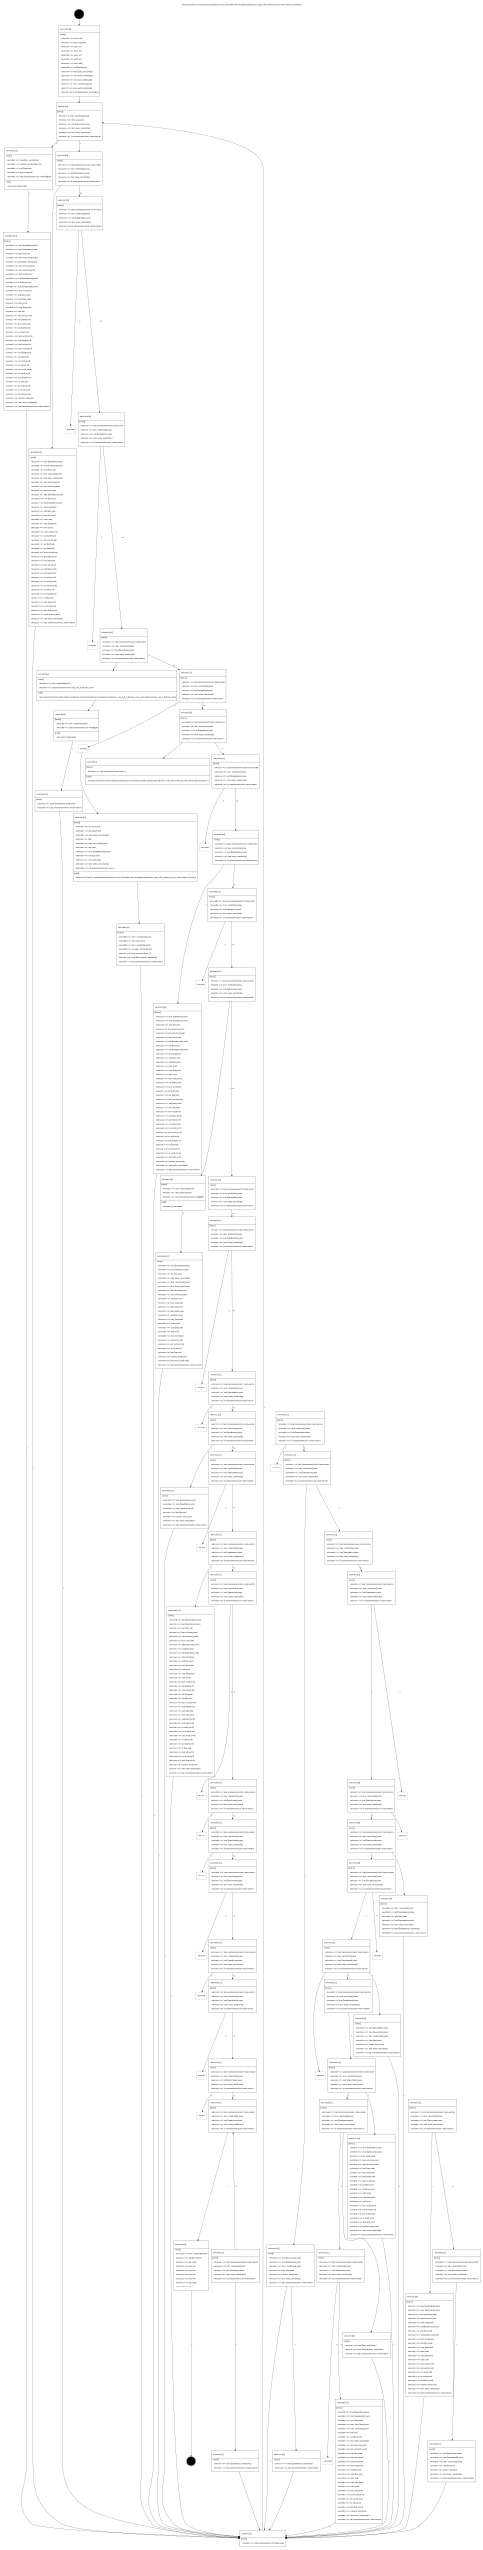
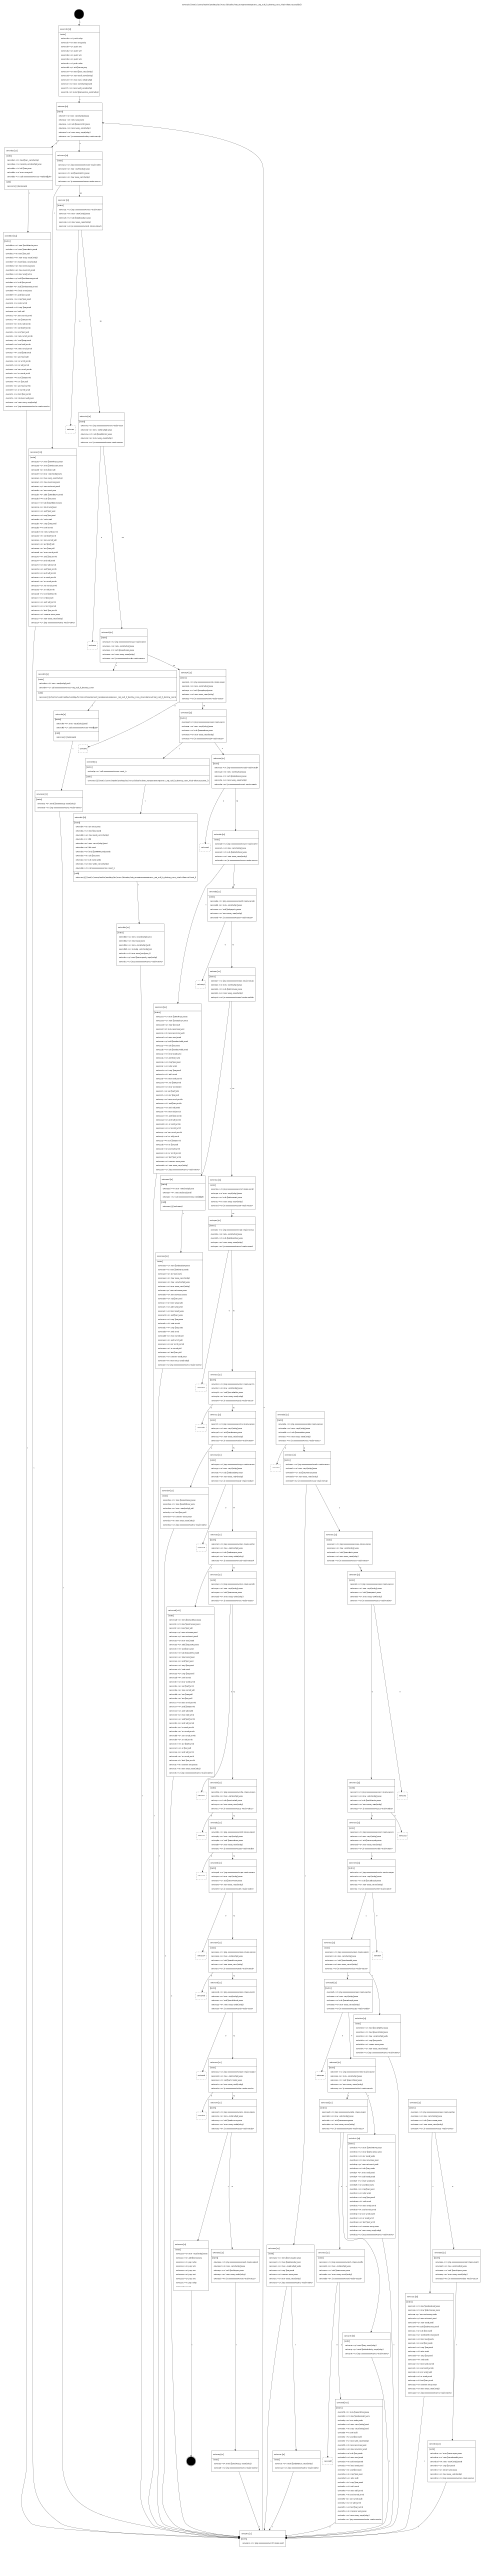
edge "0x401f47" -> "0x401d84 [44]": now "0x401d7f [5]" -> "0x401d84 [44]"
node "0x401dd1 [31]": removed
edge "0x401962 [25]" -> "0x4023a0": now "0x40197b [25]" -> "0x4023a0"
edge "0x401868 [25]" -> "0x40184f [25]": reversed
